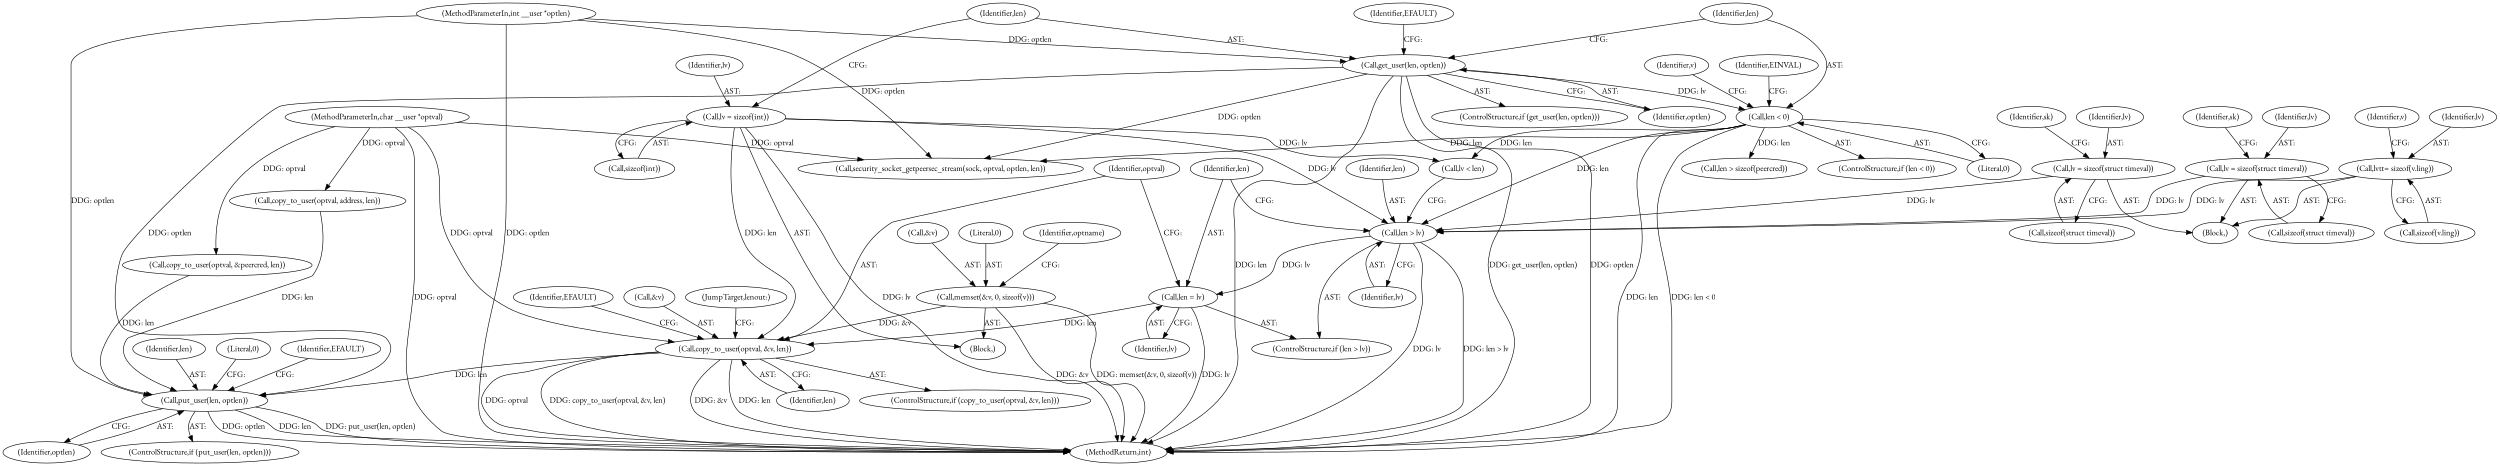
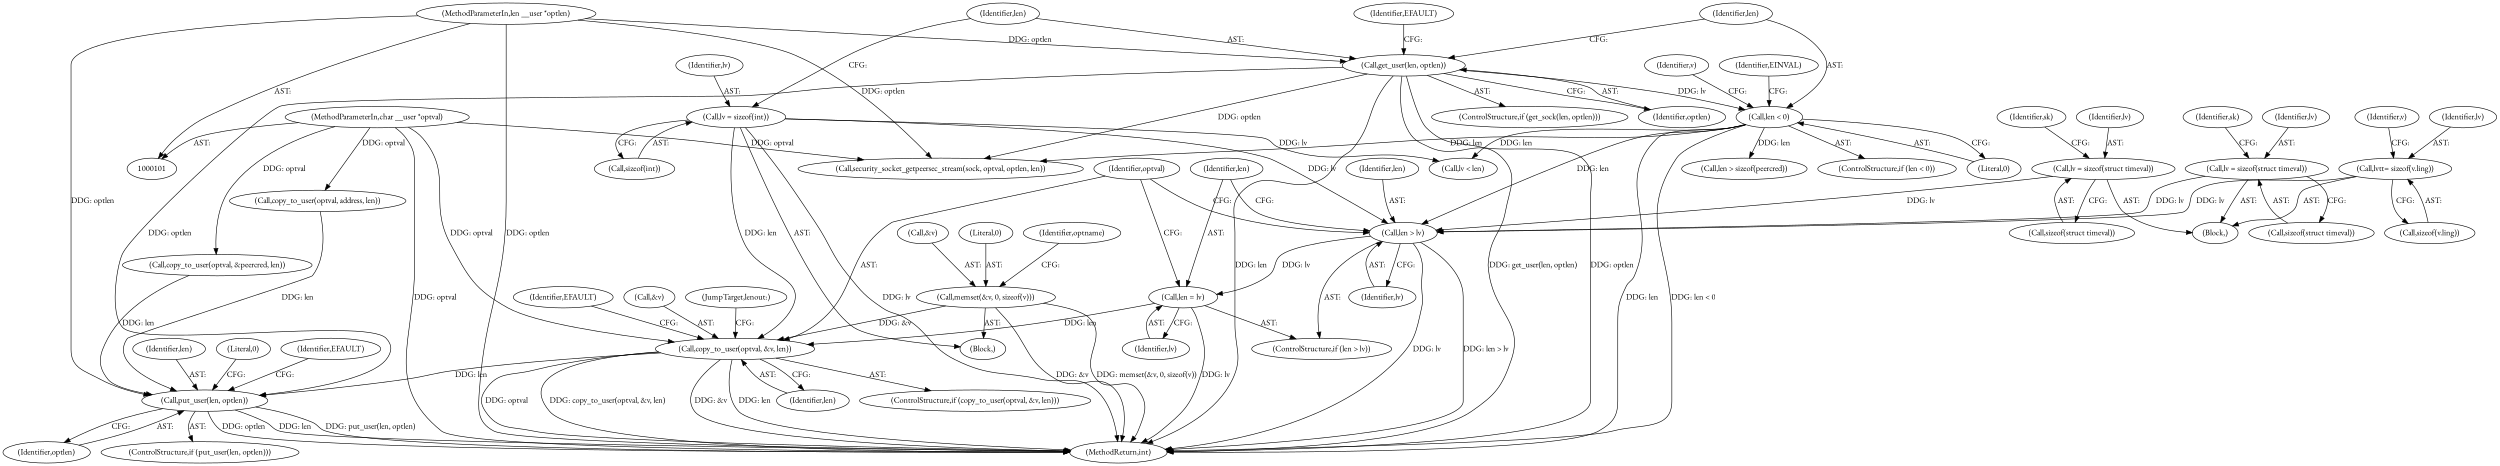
node "(MethodParameterIn,int __user *optlen)": label "(MethodParameterIn,int __user *optlen)" -> "(MethodParameterIn,len __user *optlen)"
node "(ControlStructure,if (get_user(len, optlen)))": label "(ControlStructure,if (get_user(len, optlen)))" -> "(ControlStructure,if (get_sock(len, optlen)))"
node "1000101": added
edge "(Call,lv < len)" -> "(Call,len > lv)": now "(Identifier,optval)" -> "(Call,len > lv)"
